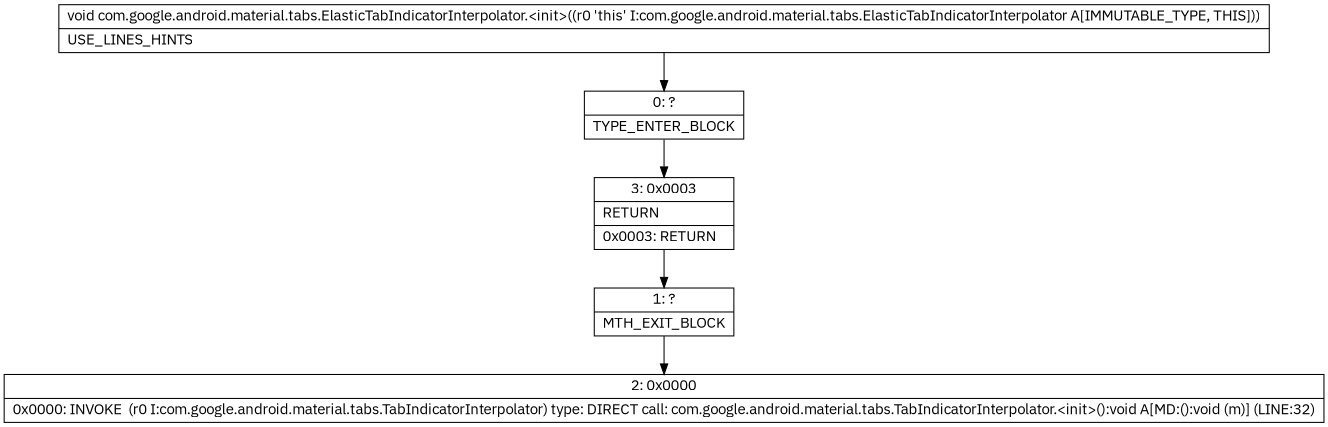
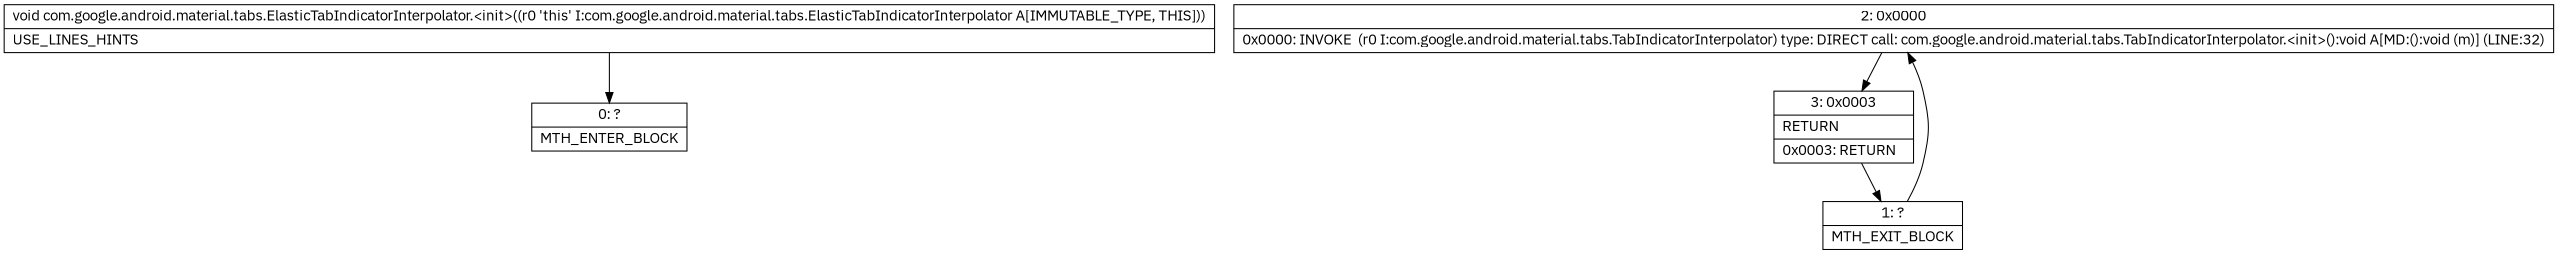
node "0: ?": text "TYPE_ENTER_BLOCK" -> "MTH_ENTER_BLOCK"
edge "0: ?" -> "3: 0x0003": now "2: 0x0000" -> "3: 0x0003"
